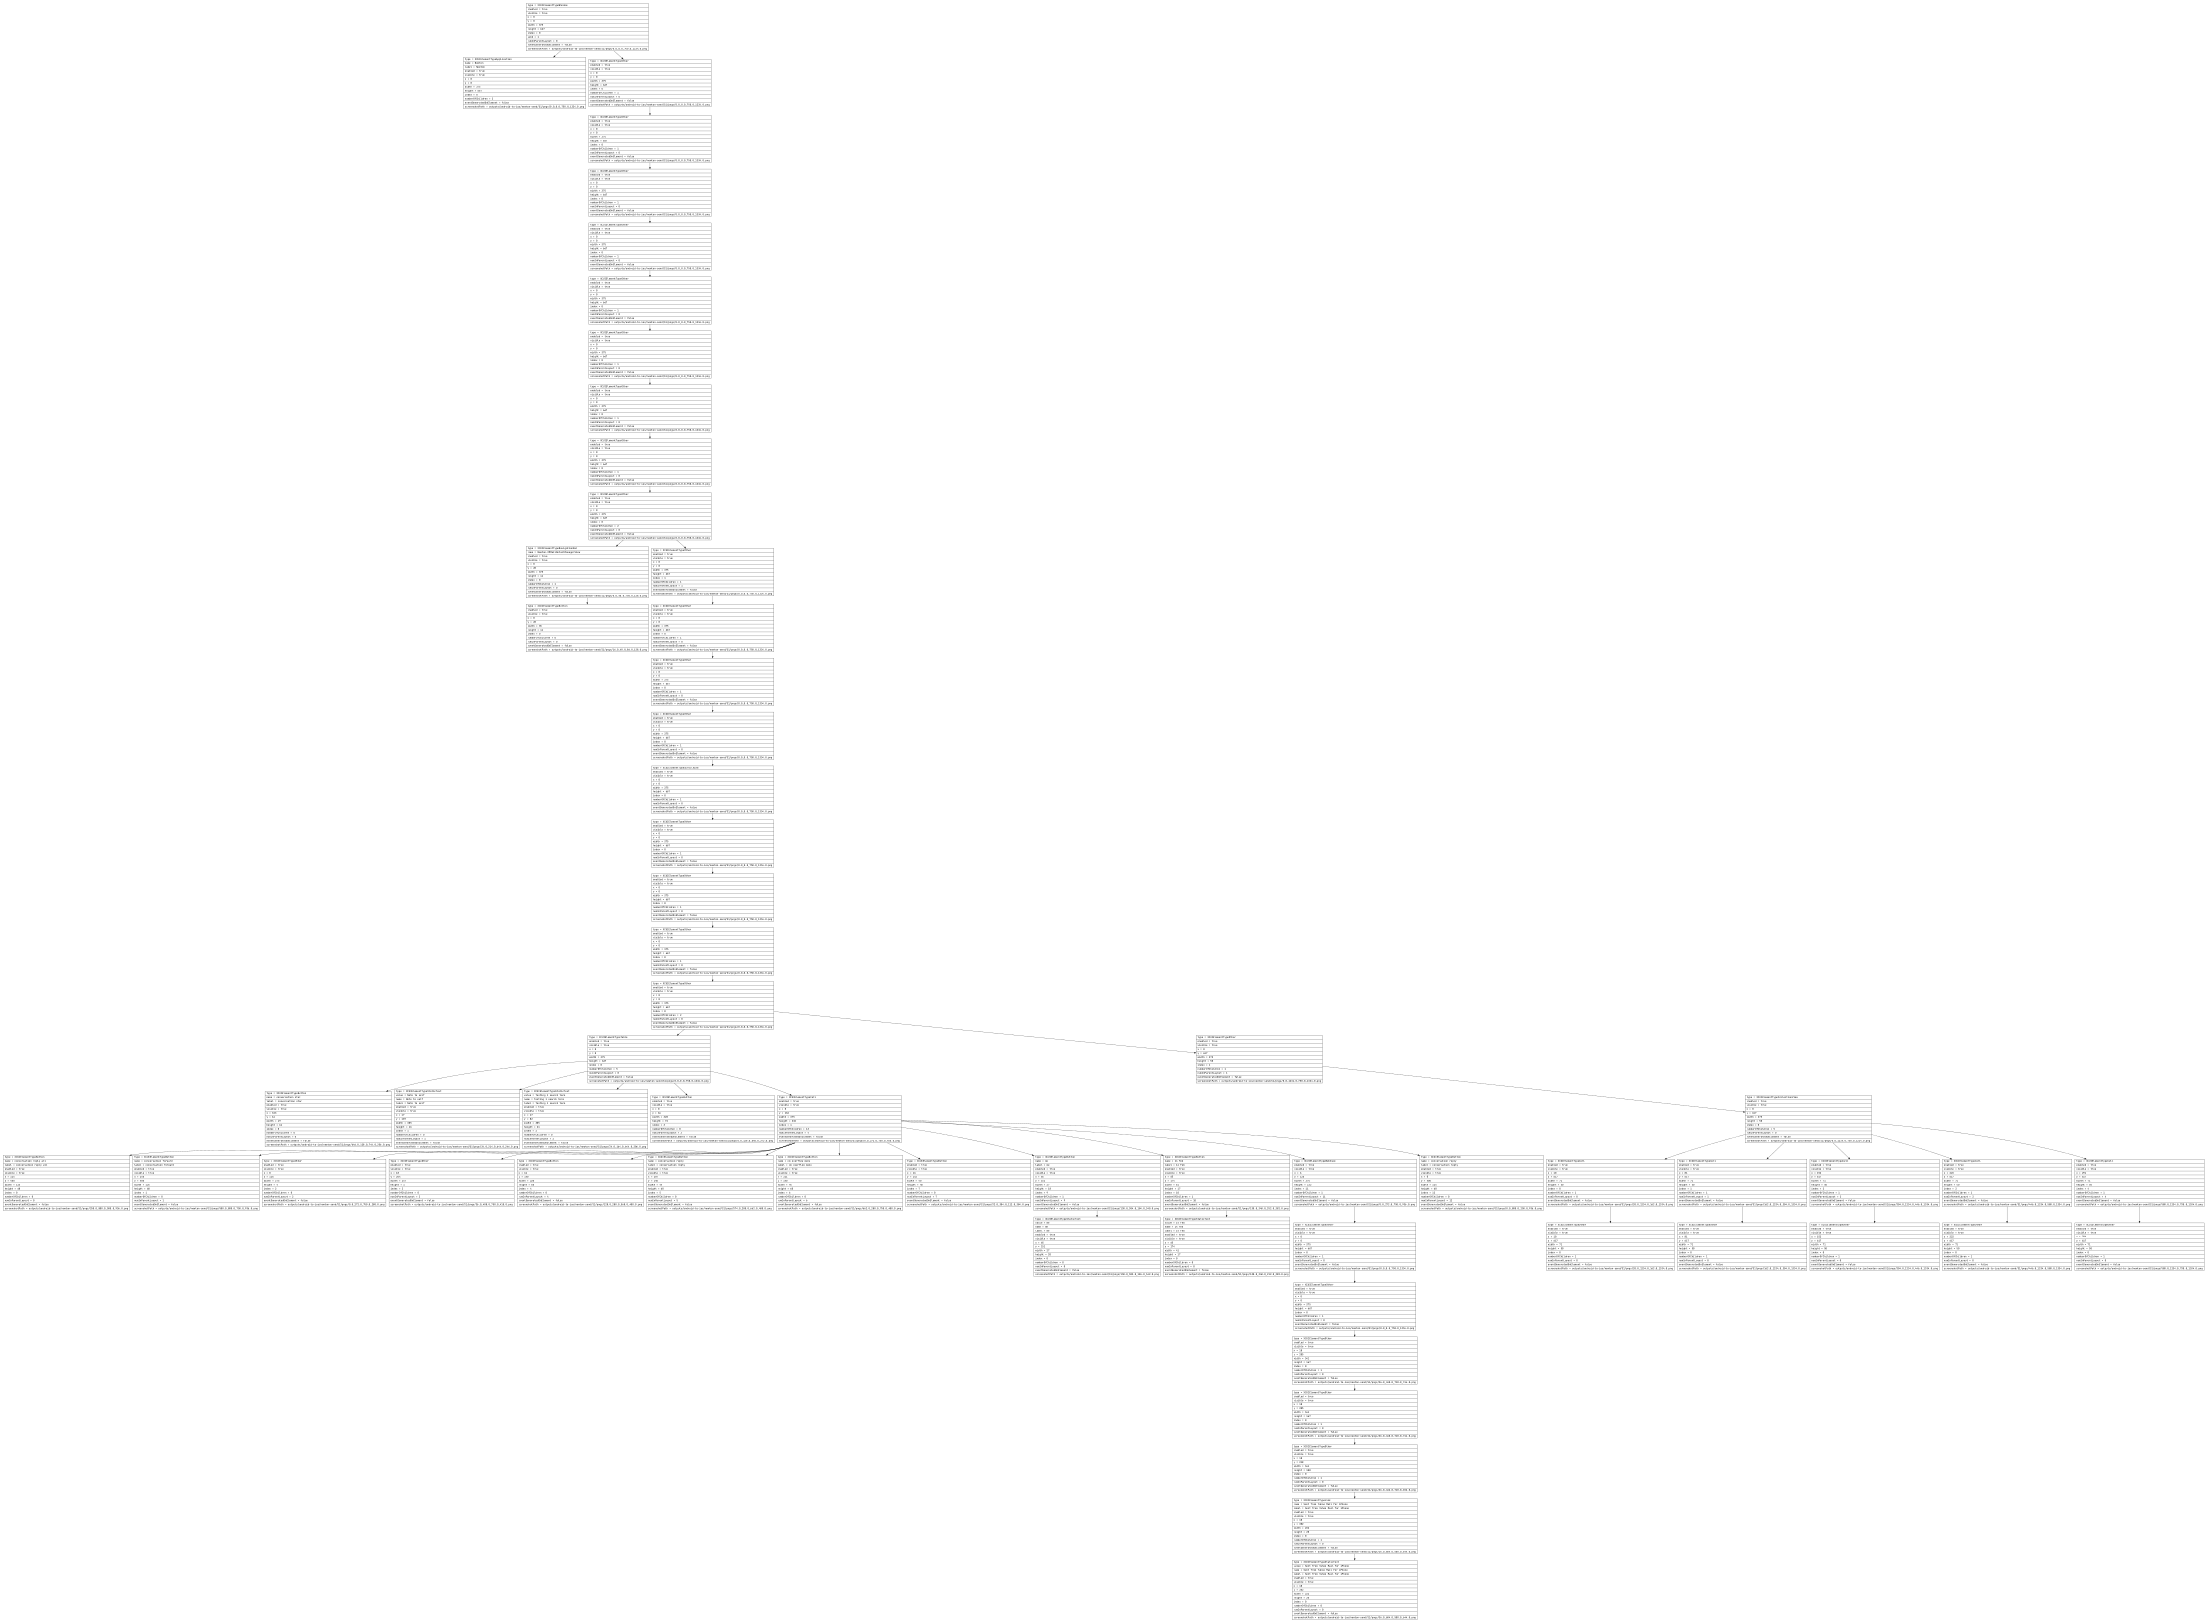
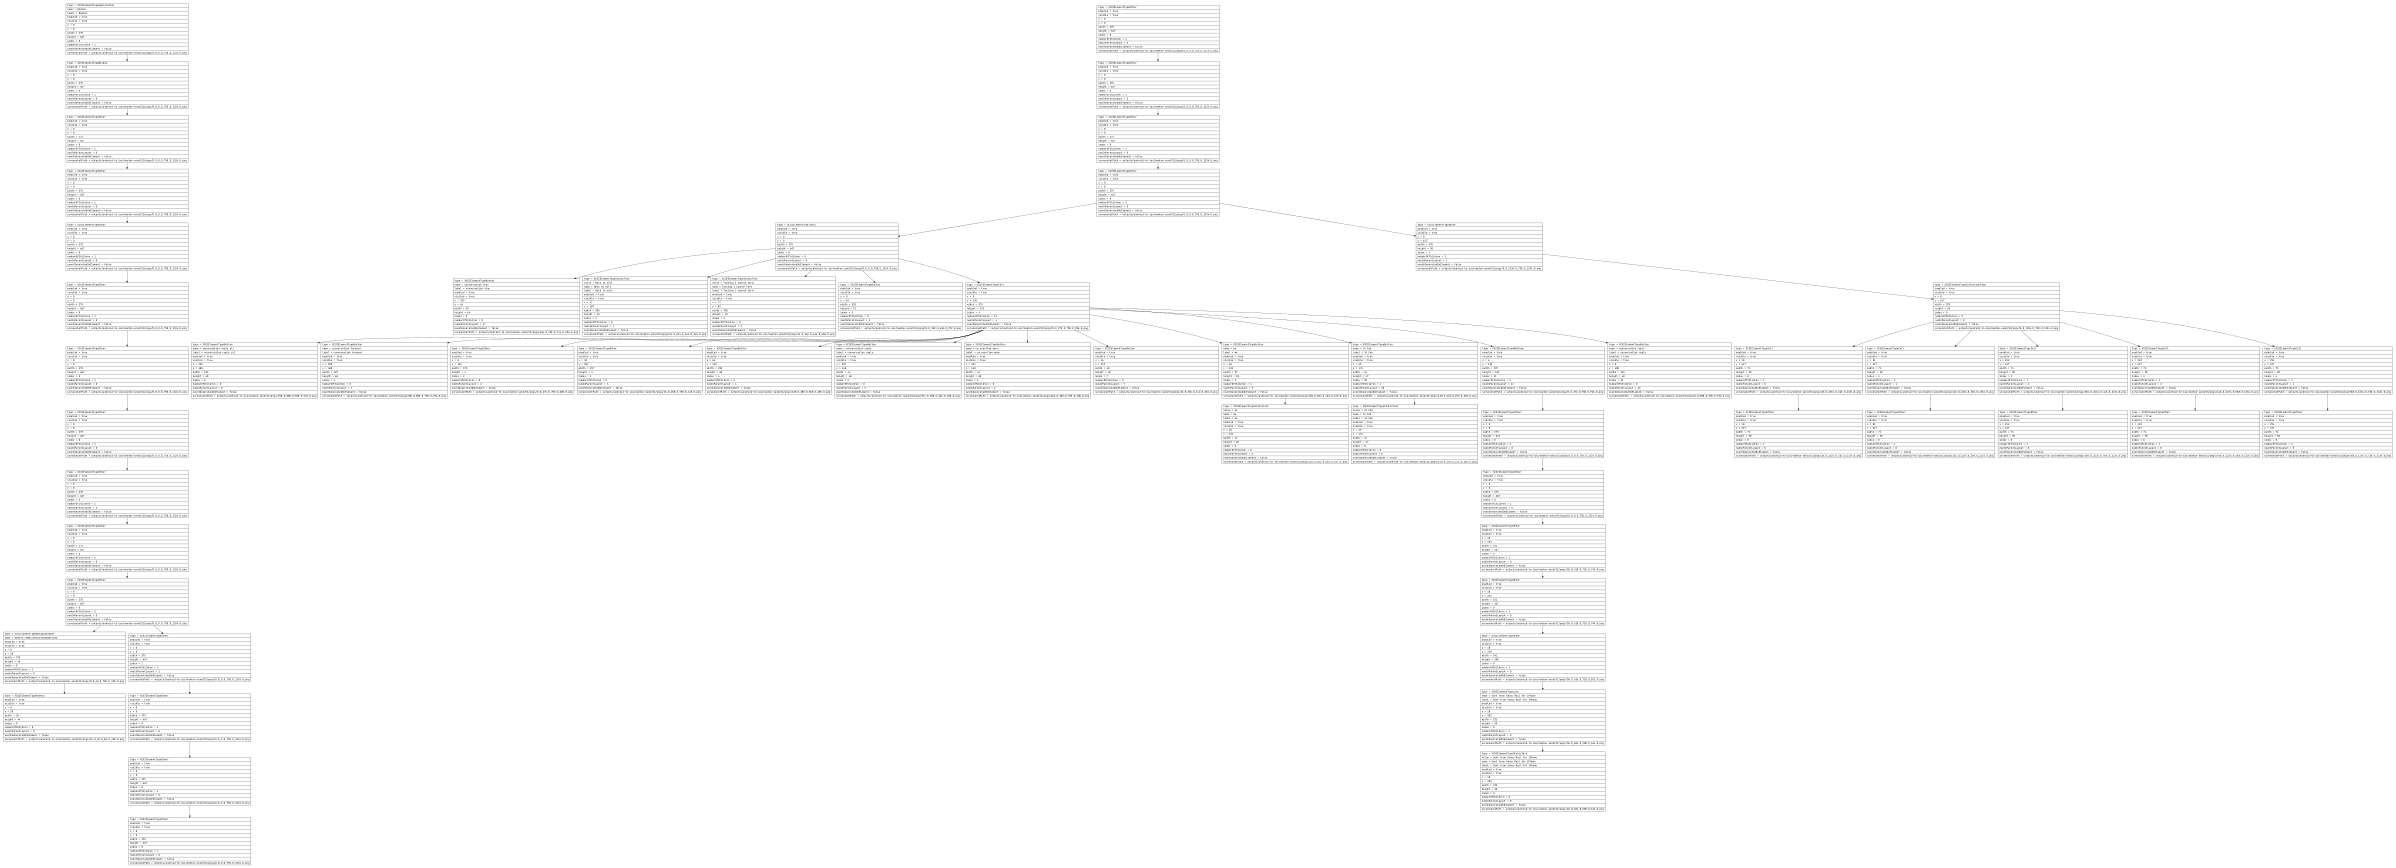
node "type = XCUIElementTypeWindow": text "send = 1" -> "numberOfChildren = 1"
edge "type = XCUIElementTypeWindow" -> "type = XCUIElementTypeApplication": reversed
node "type = XCUIElementTypeScrollView": removed
